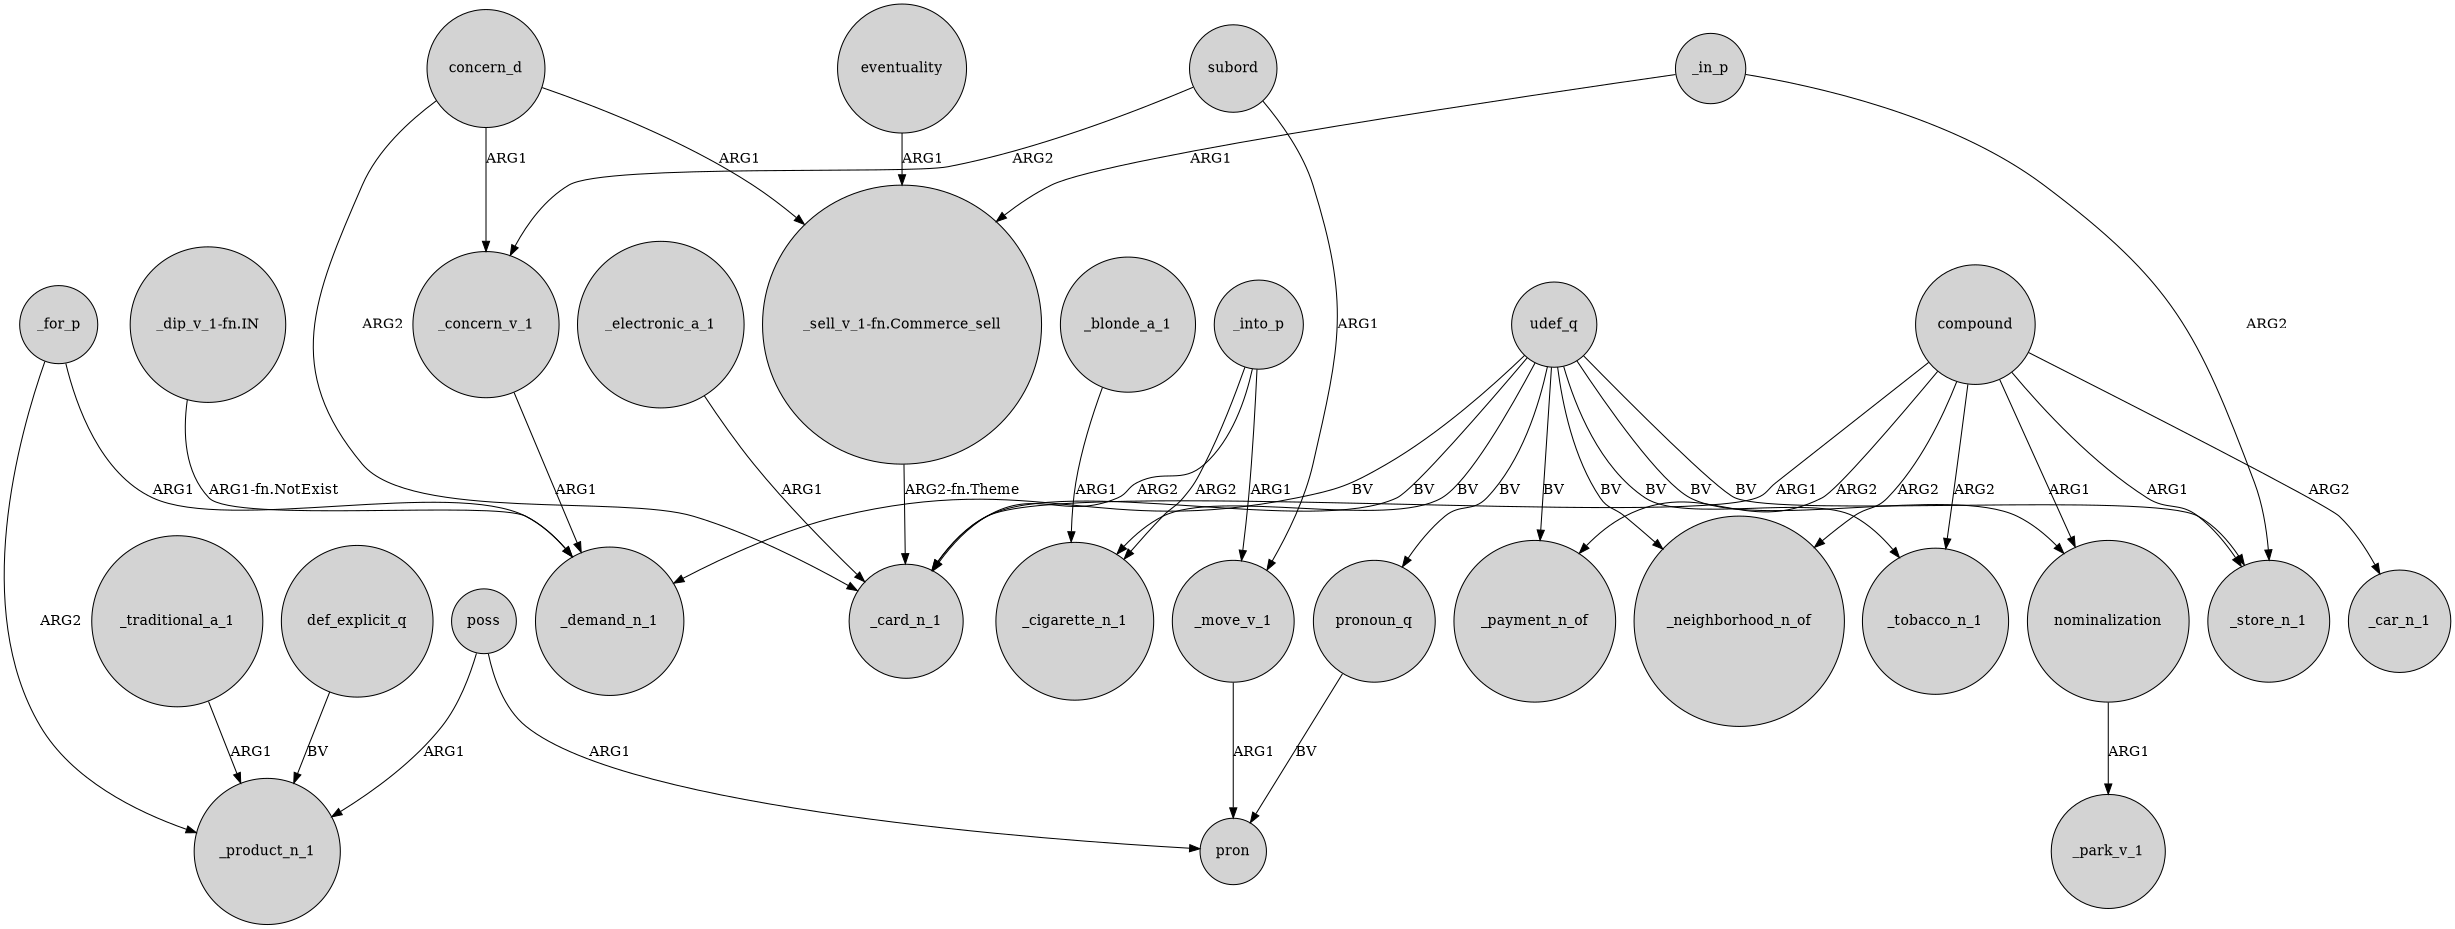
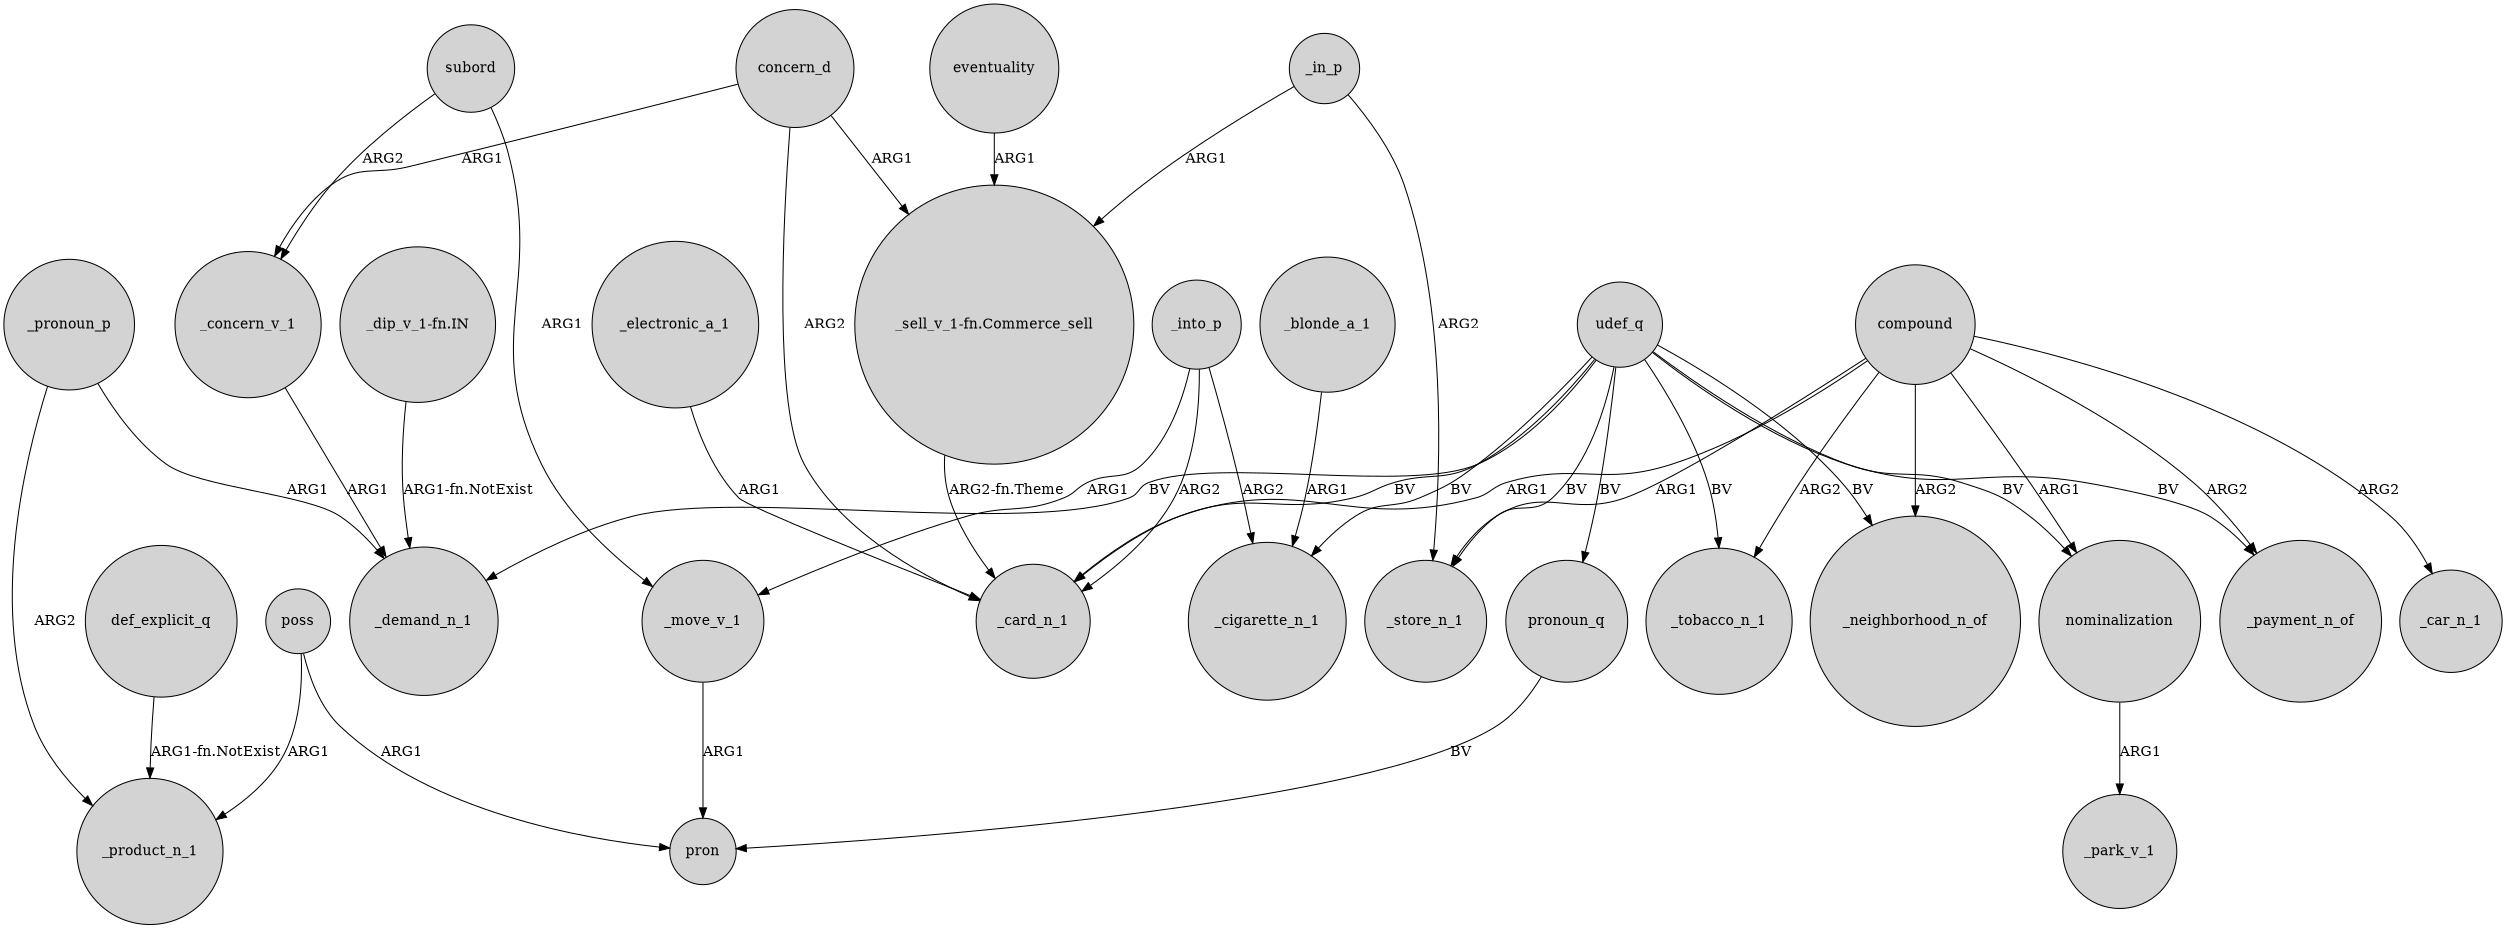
node "_for_p": label "_for_p" -> "_pronoun_p"
node "_traditional_a_1": removed
edge "def_explicit_q" -> "_product_n_1": label "BV" -> "ARG1-fn.NotExist"
